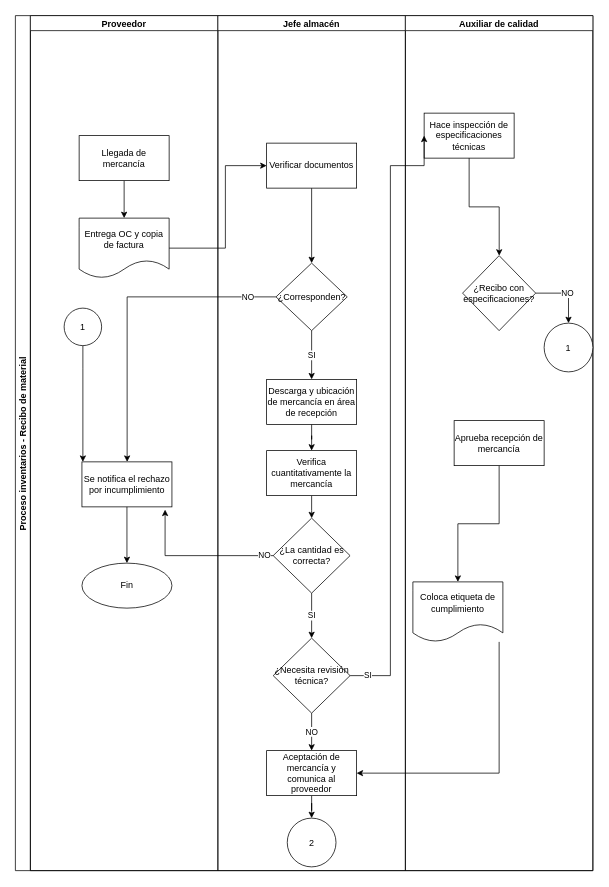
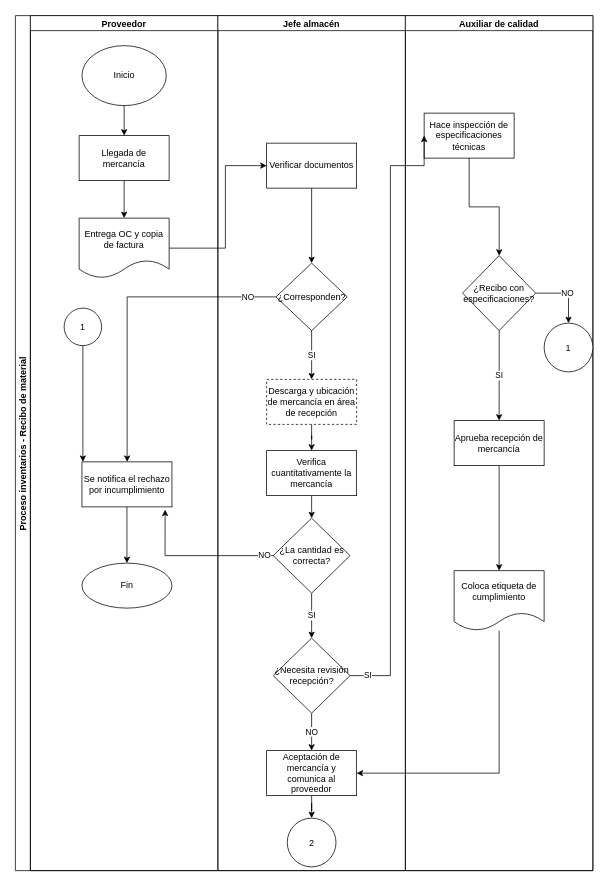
node "Inicio": added
edge "Inicio" -> "Llegada de mercancía": added
edge "¿Recibo con especificaciones?" -> "Aprueba recepción de mercancía": added, label "SI"
node "Descarga y ubicación de mercancía en área de recepción": style solid -> dashed
node "Coloca etiqueta de cumplimiento": moved (458, 612) -> (499, 600)
node "¿Necesita revisión técnica?": label "¿Necesita revisión técnica?" -> "¿Necesita revisión recepción?"
